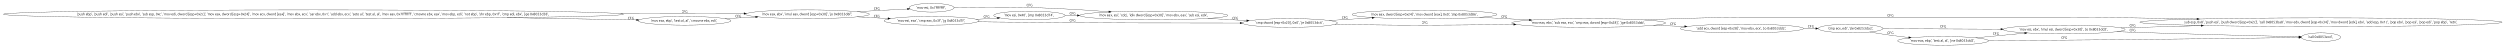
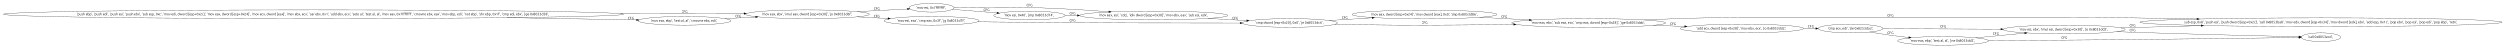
edge "'mov esi, eax', 'cmp eax, 0x3f', 'jg 0x8053d7f'," -> "'mov esi, 0x40', 'jmp 0x8053d74',": now "'mov esi, 0x7fffffff'," -> "'mov esi, 0x40', 'jmp 0x8053d74',"
